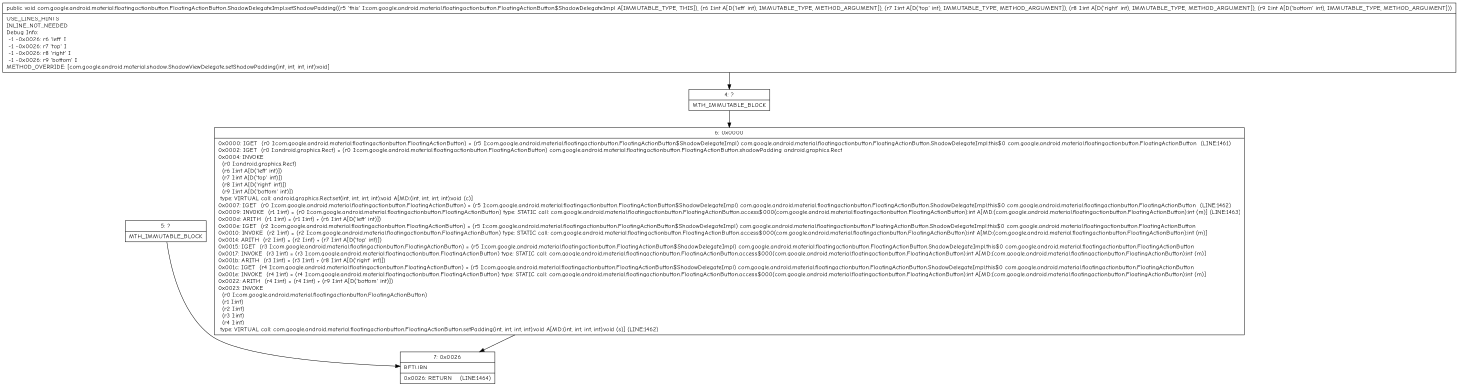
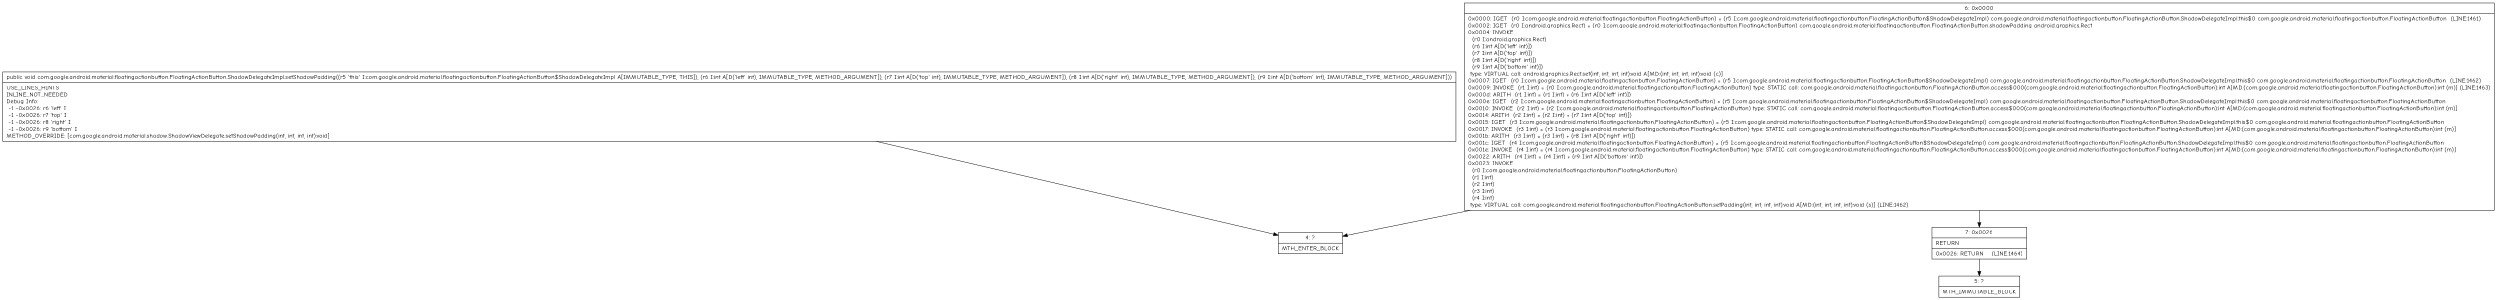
node "4: ?": text "MTH_IMMUTABLE_BLOCK" -> "MTH_ENTER_BLOCK"
edge "4: ?" -> "6: 0x0000": reversed
edge "5: ?" -> "7: 0x0026": reversed
